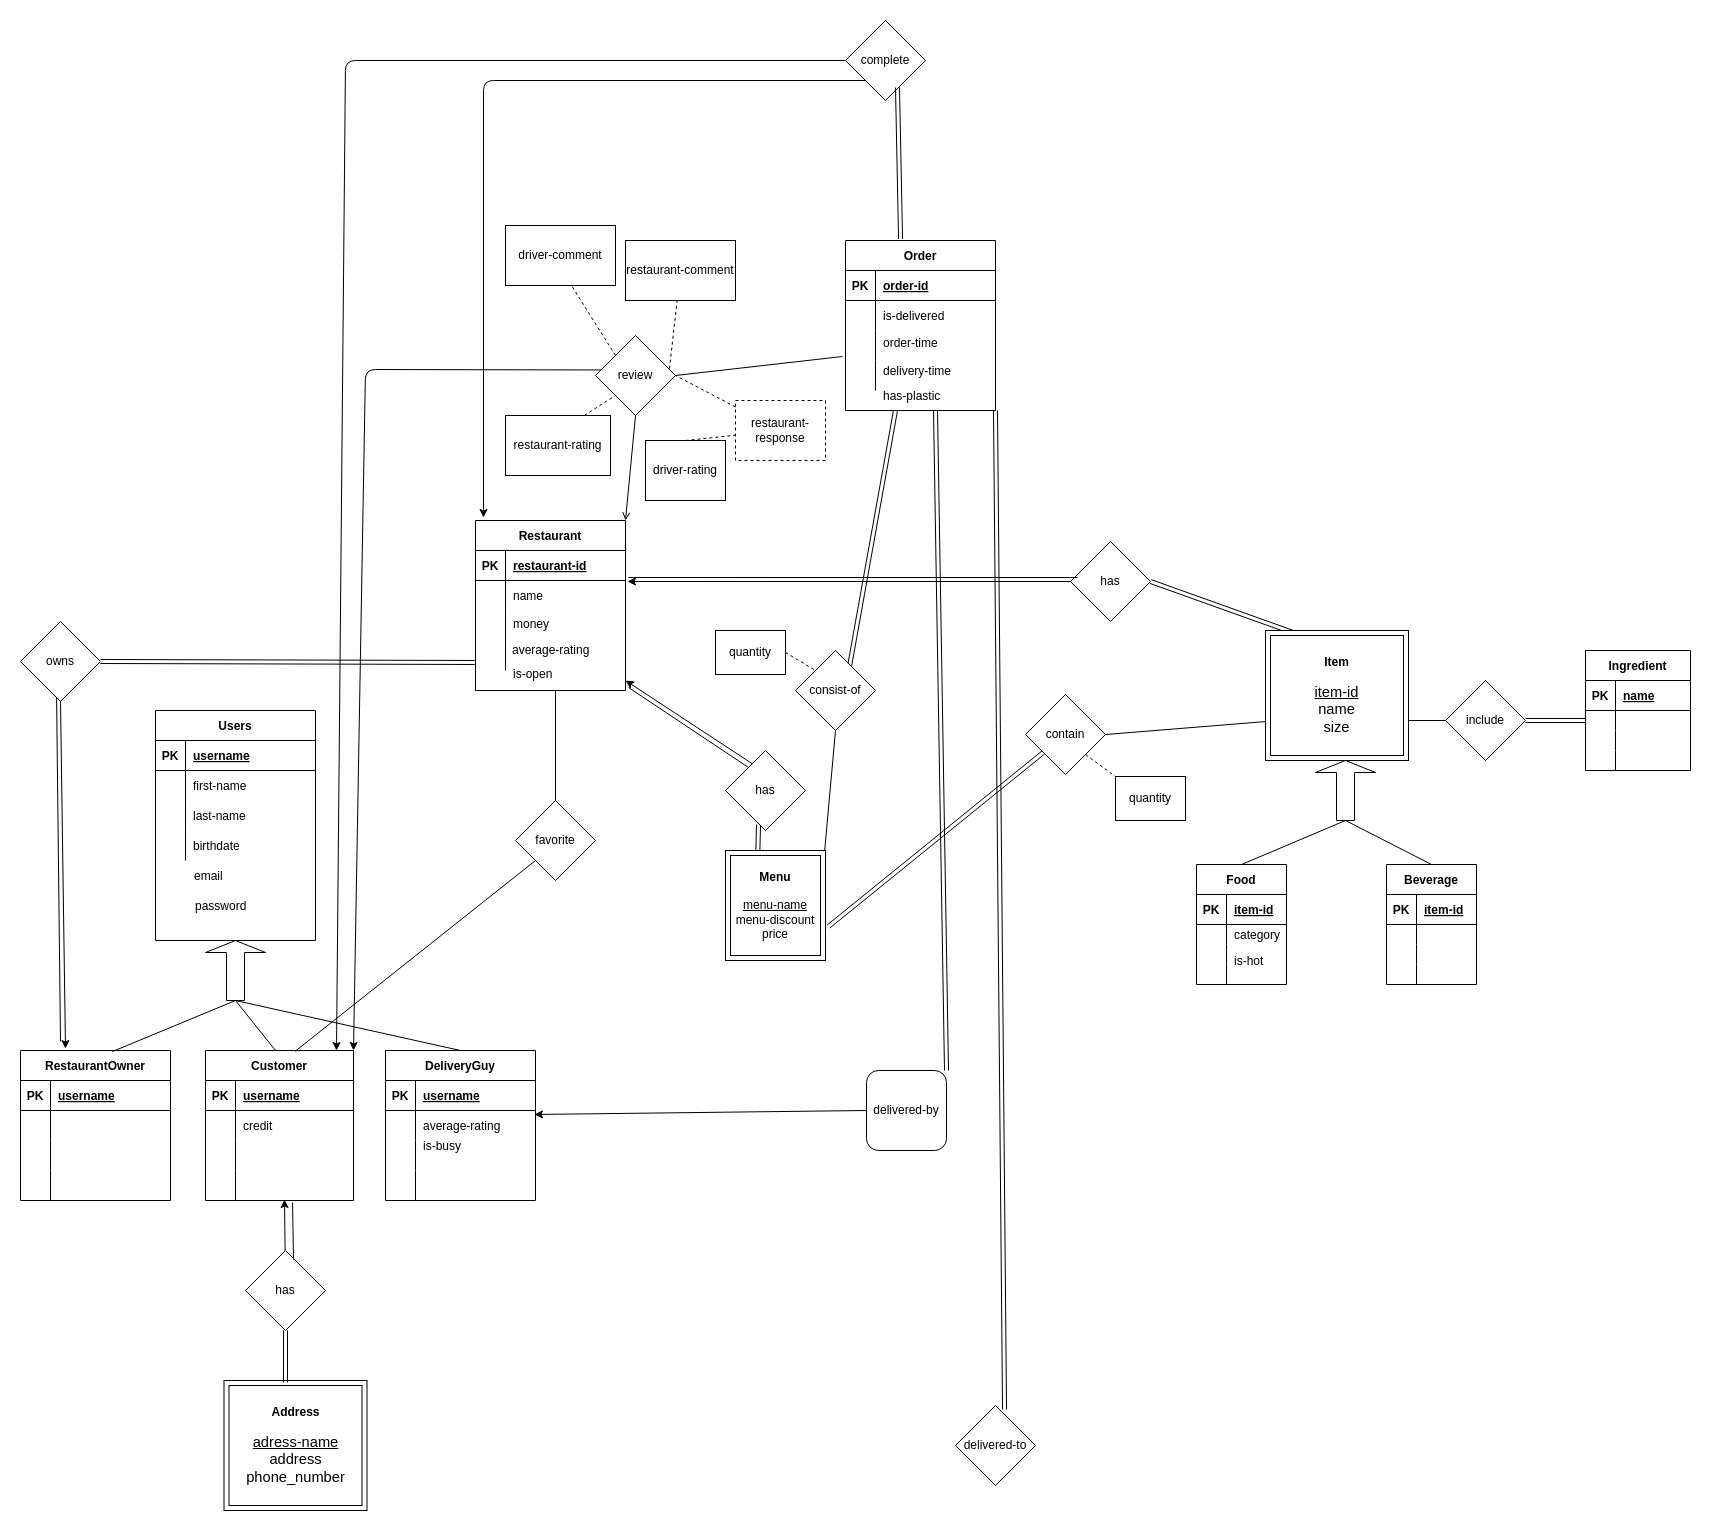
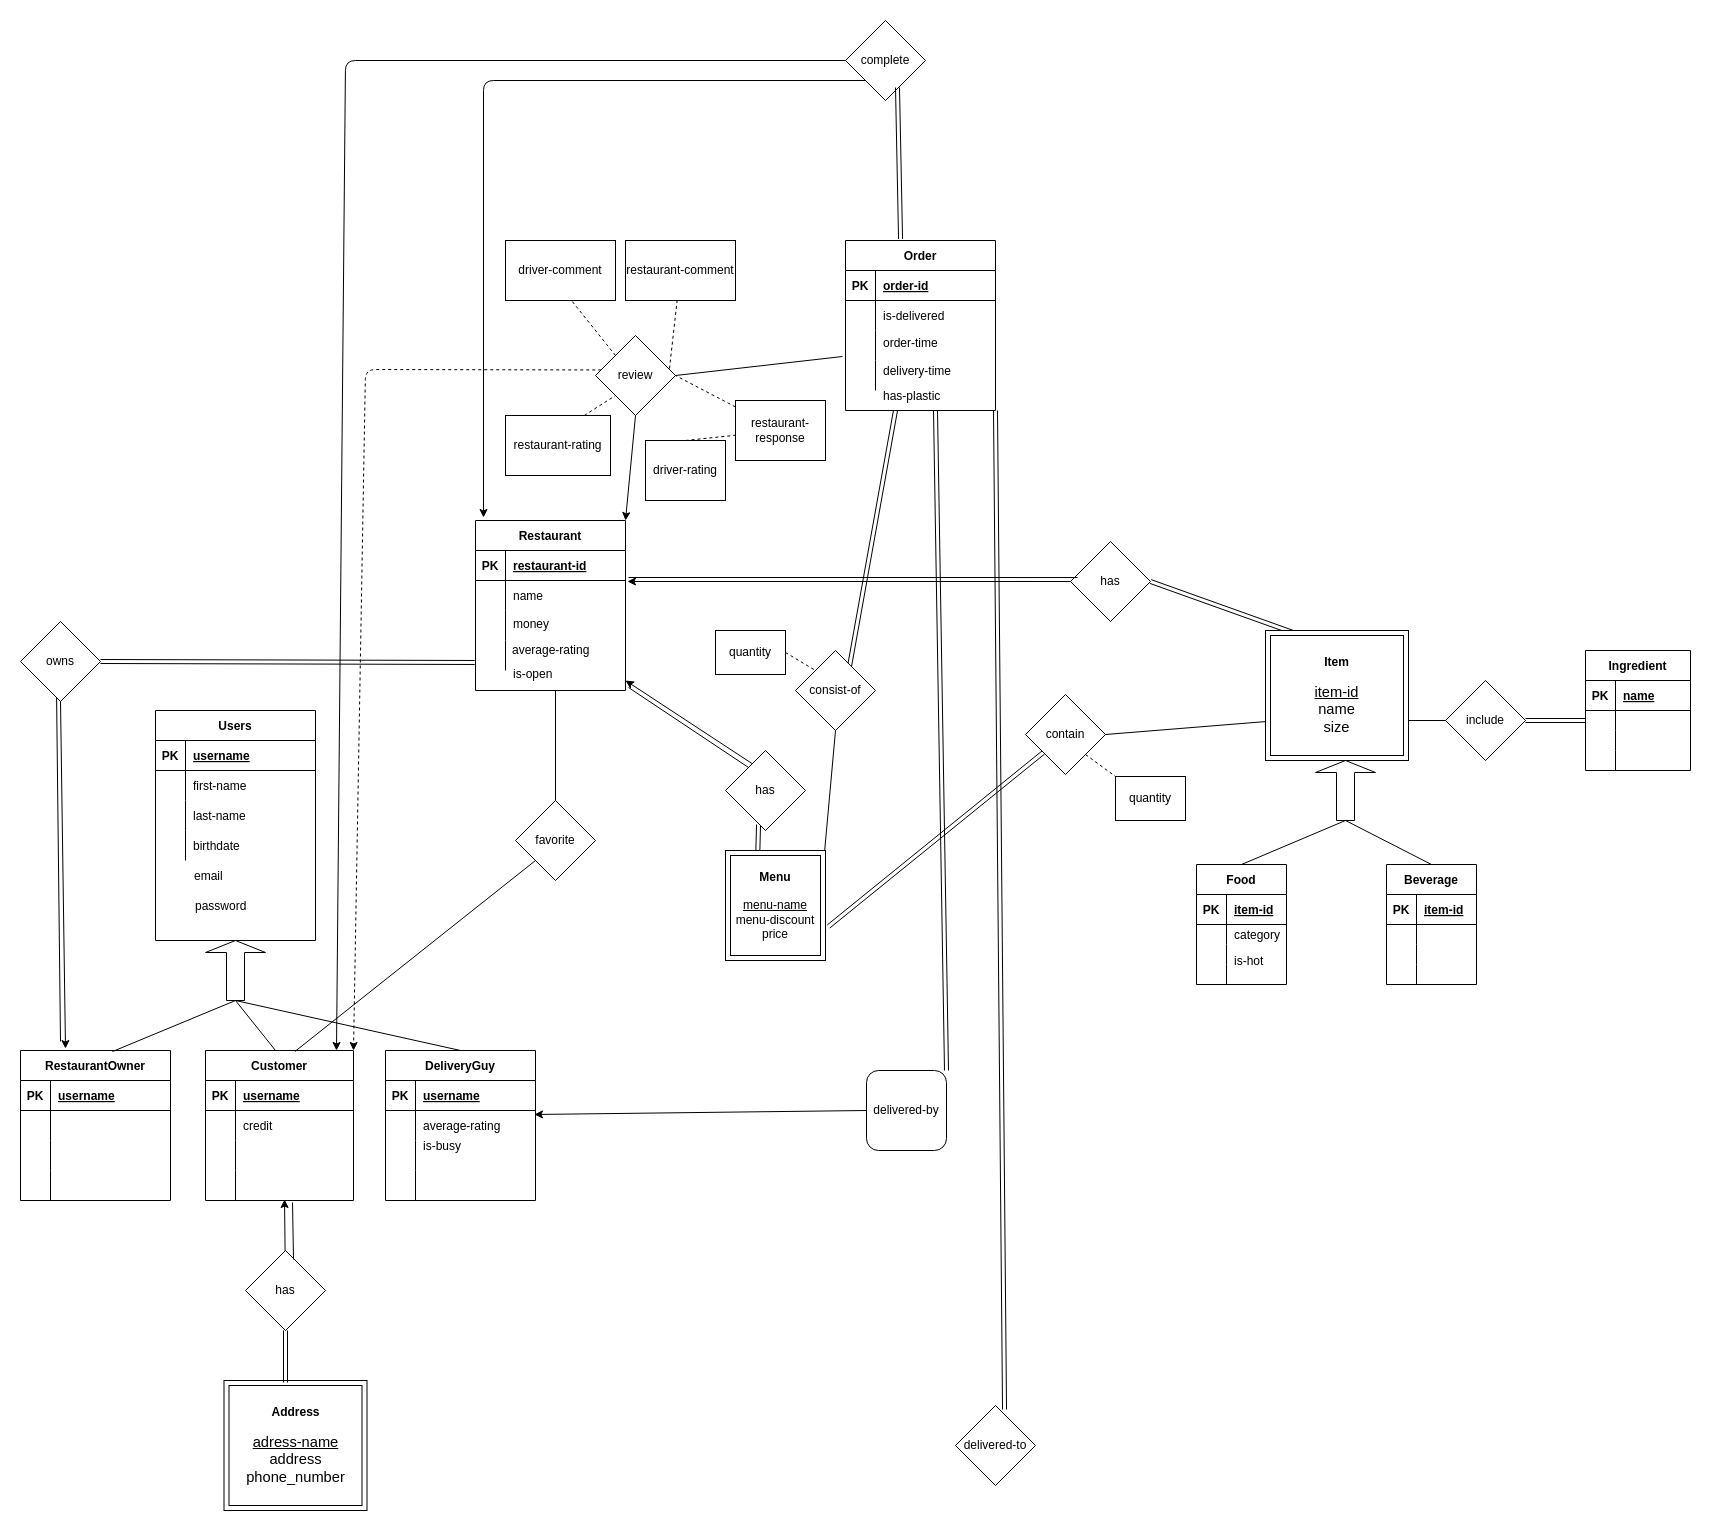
node "driver-comment": moved (561, 256) -> (561, 271)
node "restaurant-response": style dashed -> solid
edge "review" -> "Restaurant": arrowhead open -> classic
edge "review" -> "Customer": style solid -> dashed
